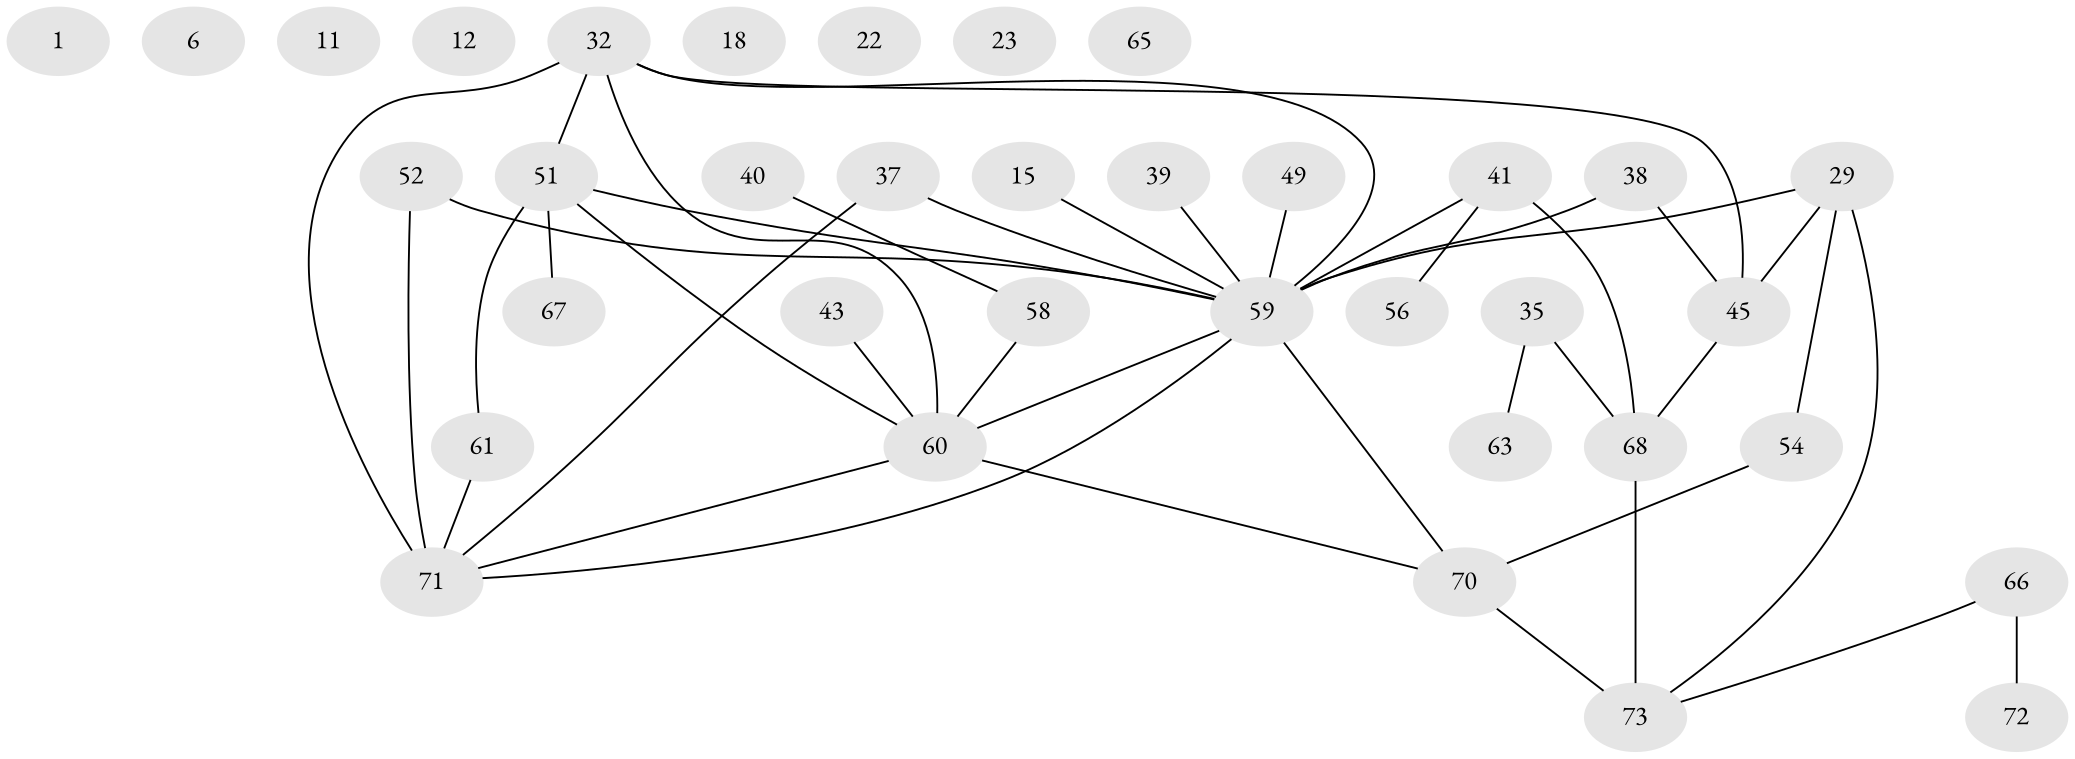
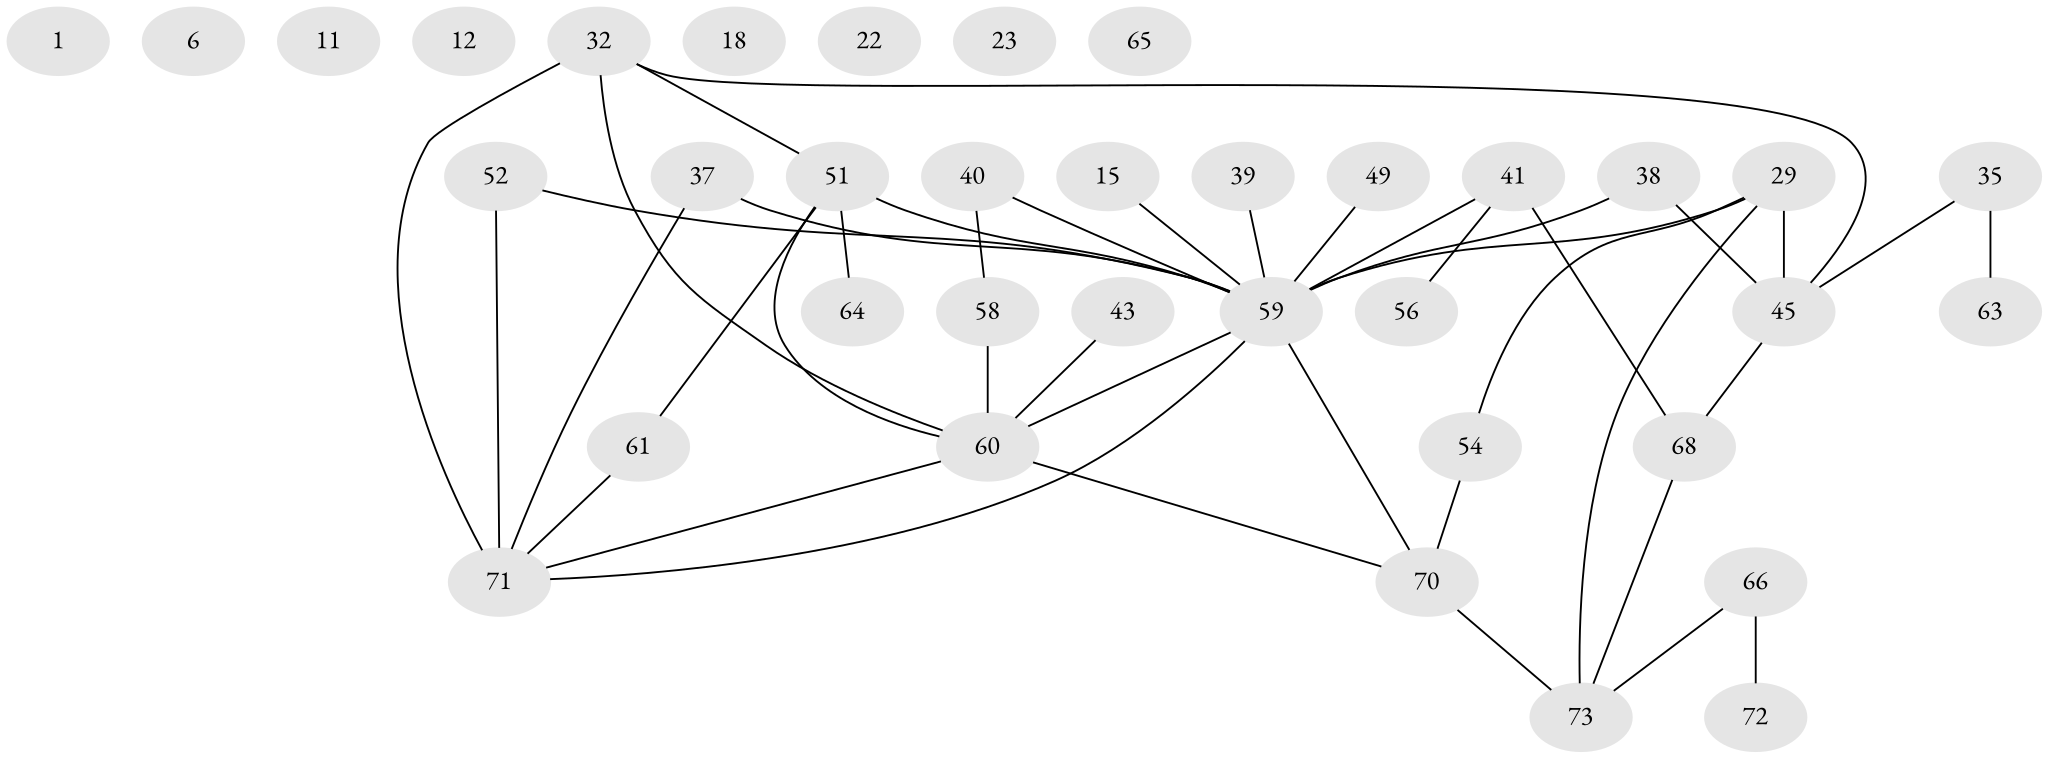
edge "32" -- "59": now "40" -- "59"
node "67": label "67" -> "64"
edge "35" -- "68": now "35" -- "45"
